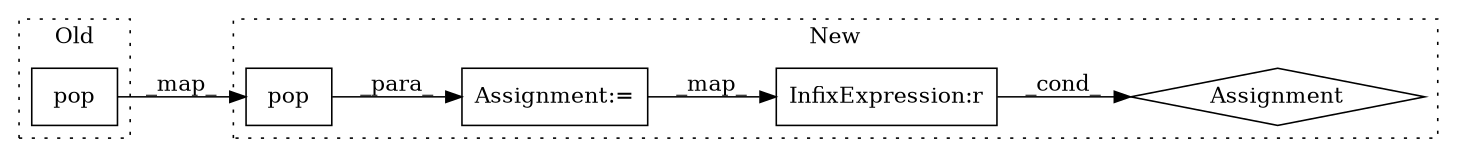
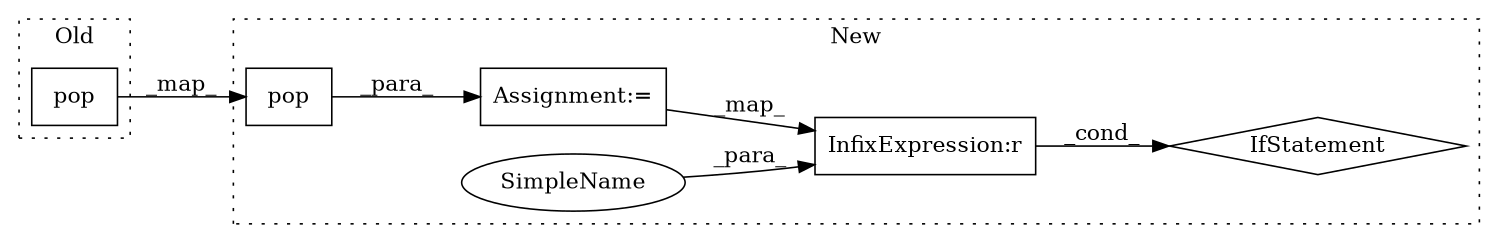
node "Assignment": label "Assignment" -> "IfStatement"
node "SimpleName": added
